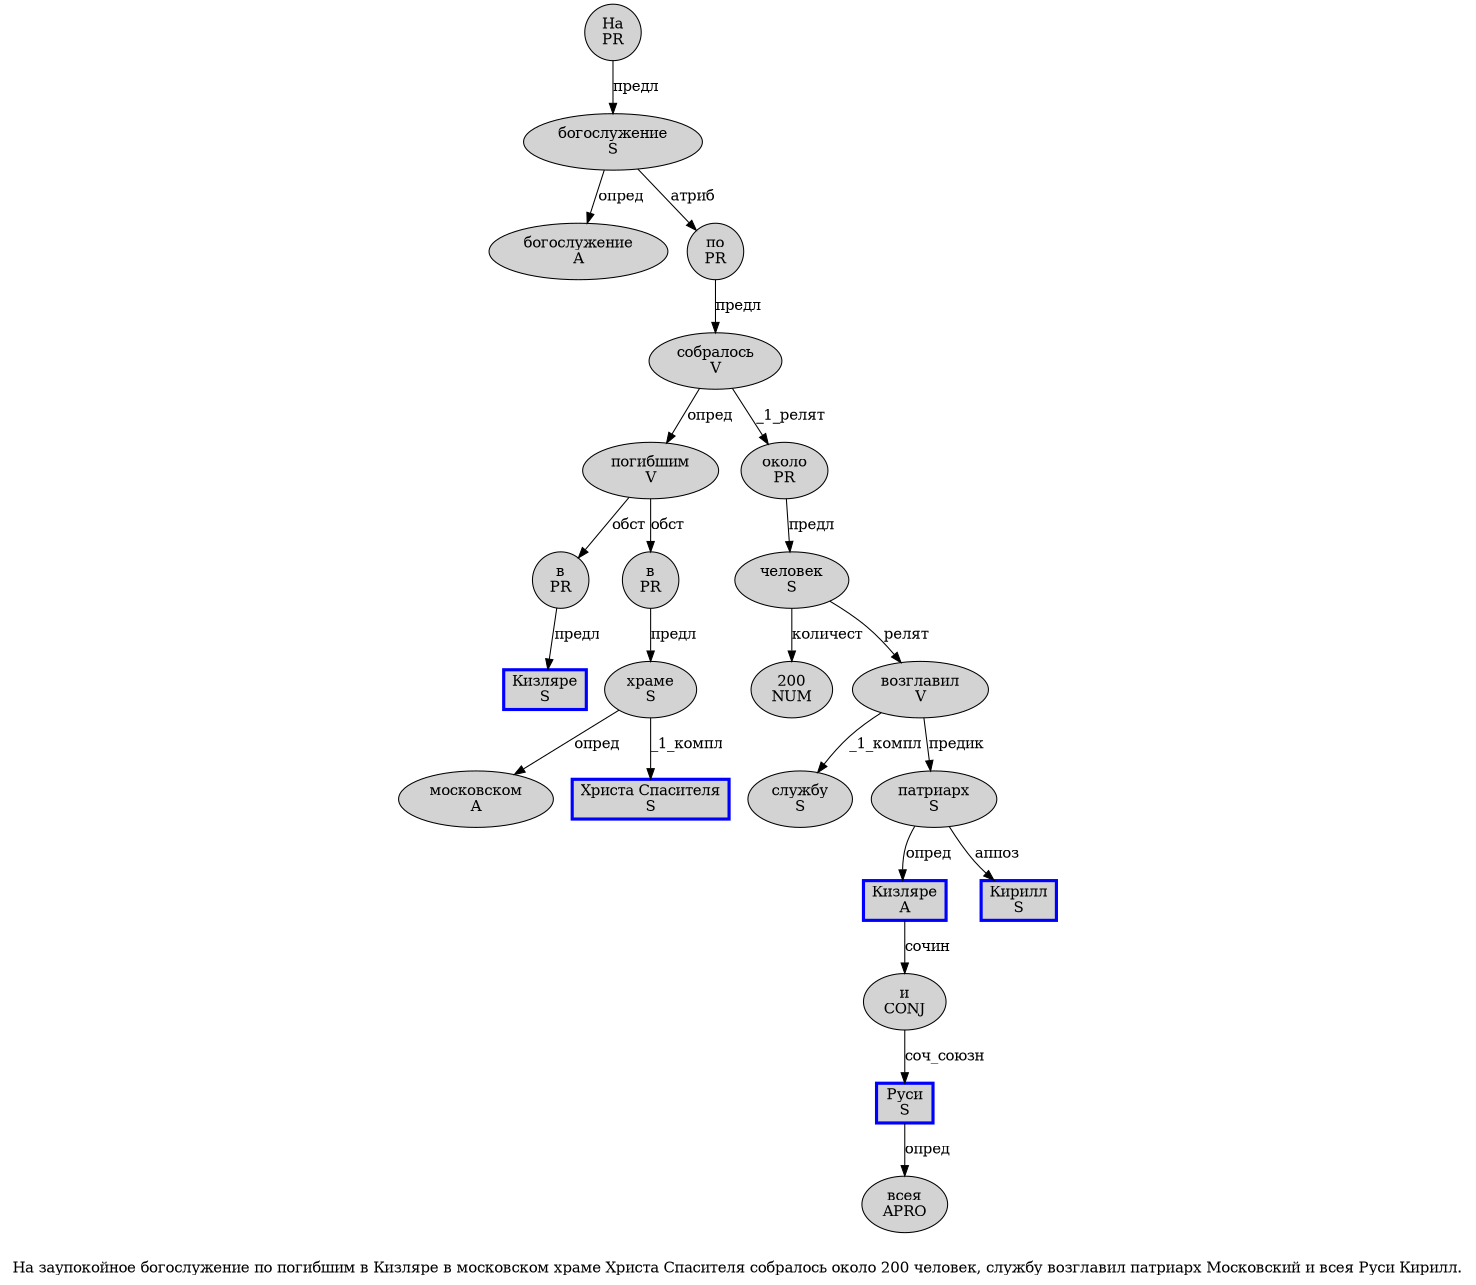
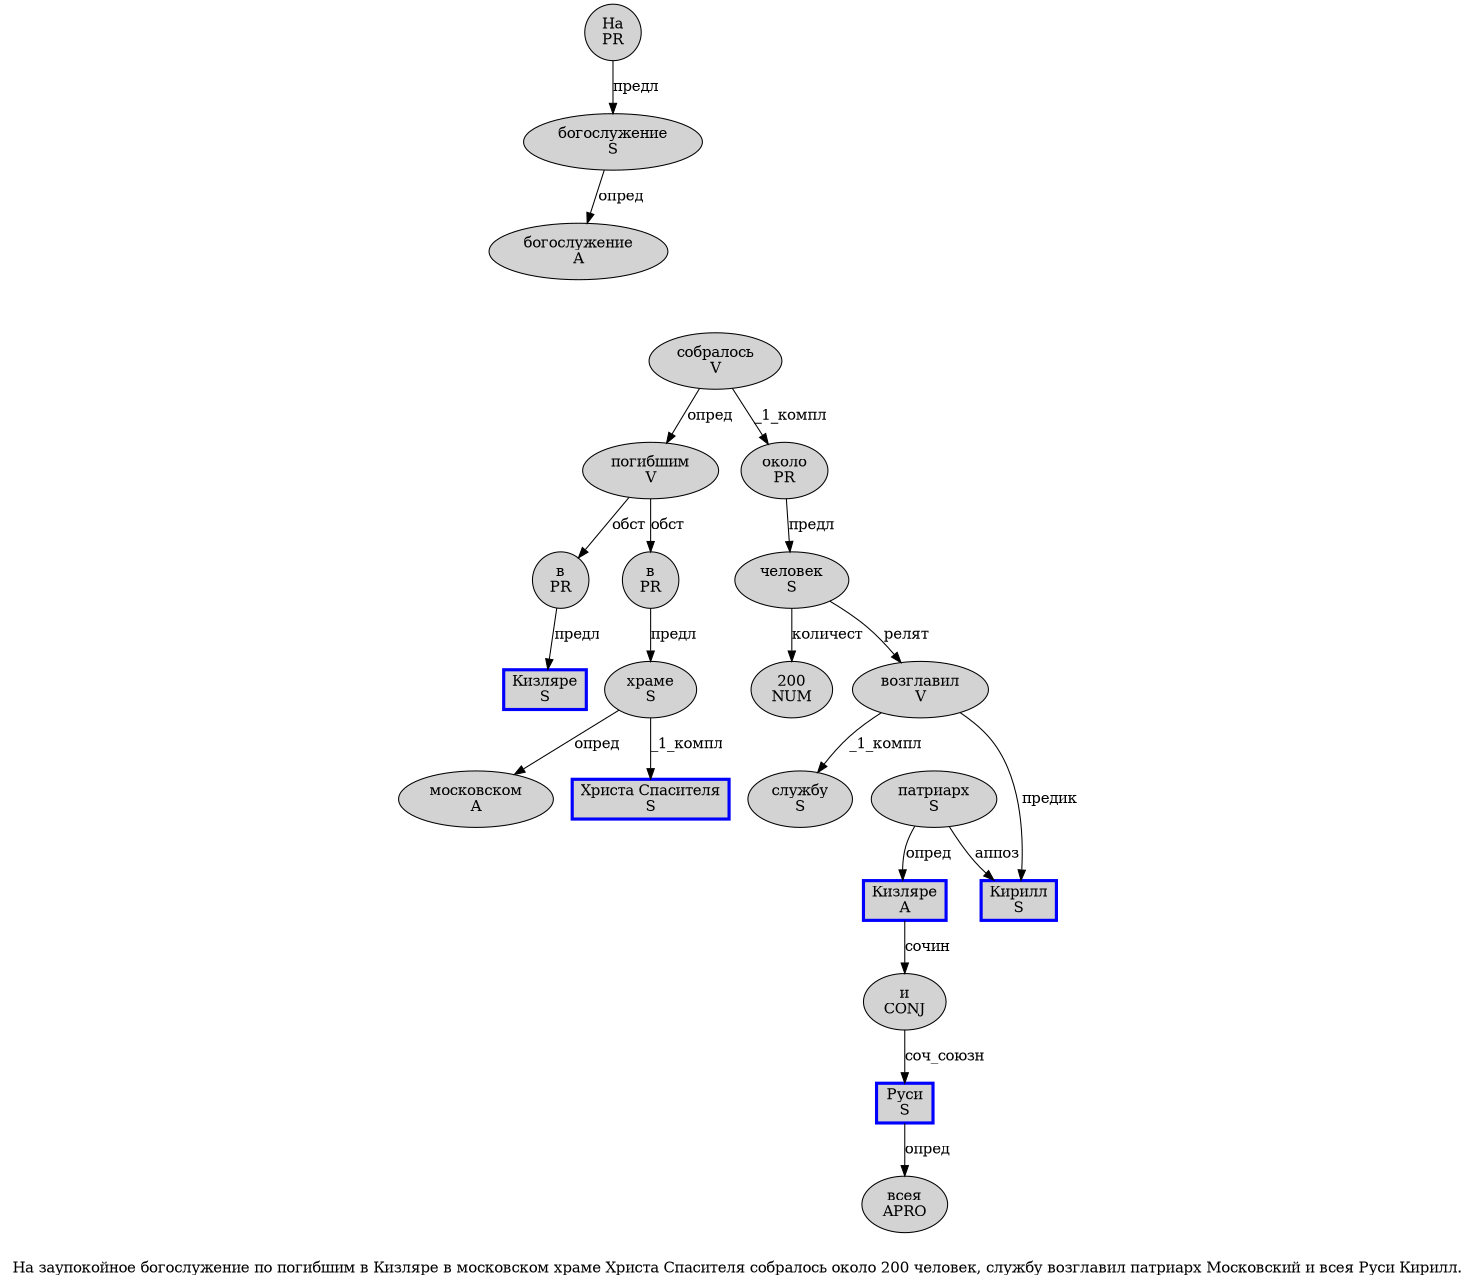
node "по PR": removed
edge "собралось V" -> "около PR": label "_1_релят" -> "_1_компл"
edge "возглавил V" -> "патриарх S": now "возглавил V" -> "Кирилл S"
